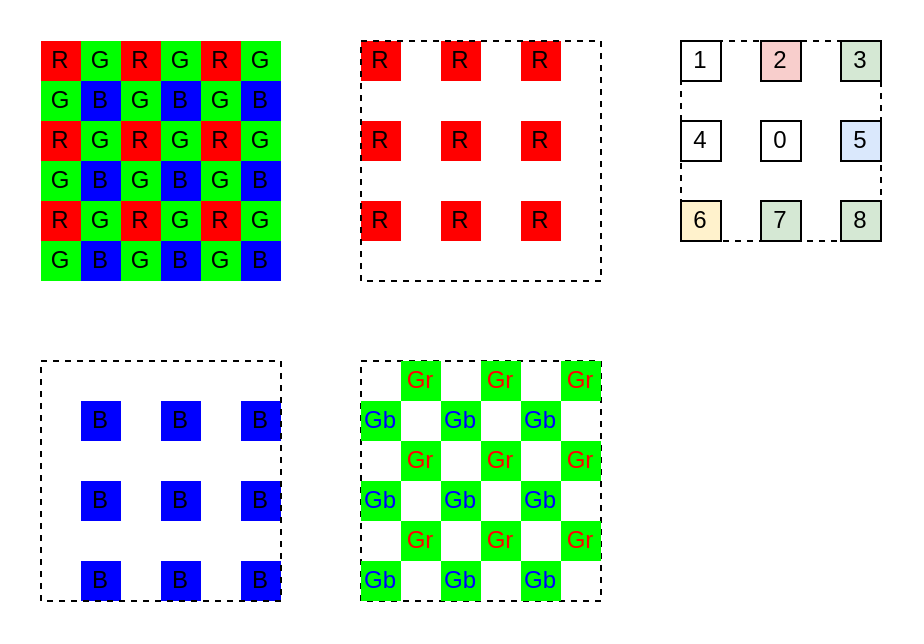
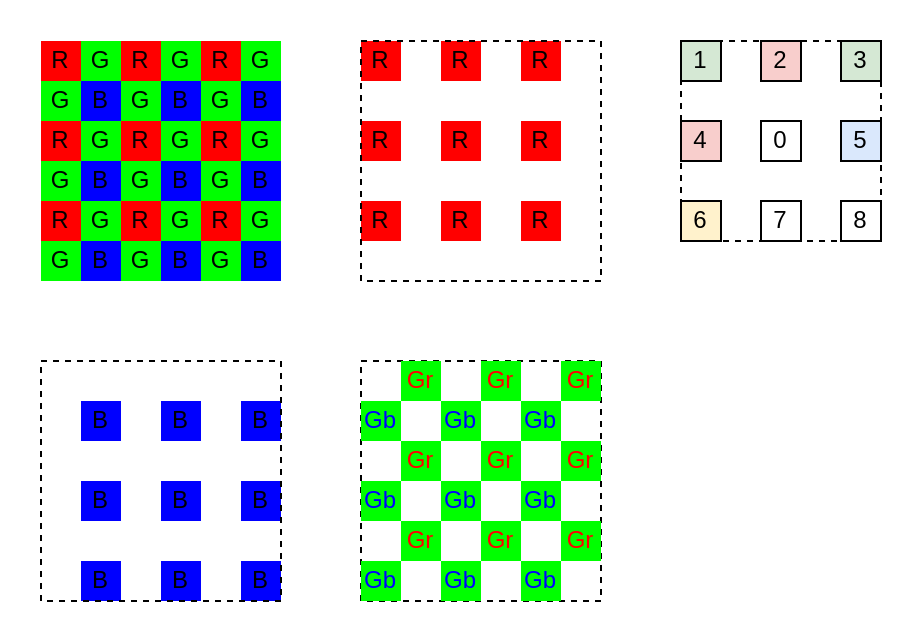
node "1": fillcolor #ffffff -> #d5e8d4
node "4": fillcolor #ffffff -> #f8cecc
node "7": fillcolor #d5e8d4 -> #ffffff
node "8": fillcolor #d5e8d4 -> #ffffff
